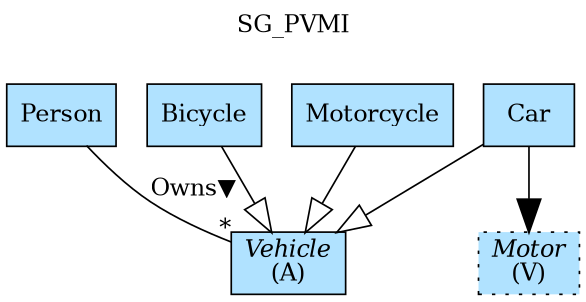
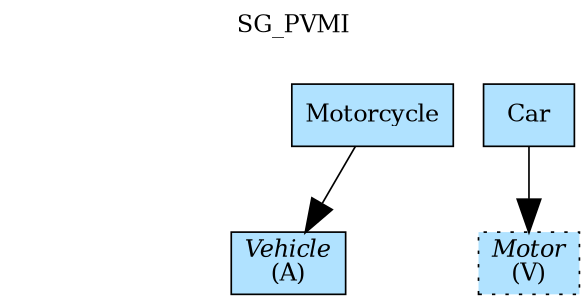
node "Person": removed
node "Bicycle": removed
edge "Motorcycle" -> "Vehicle": arrowhead onormal -> normal
edge "Car" -> "Vehicle": removed
